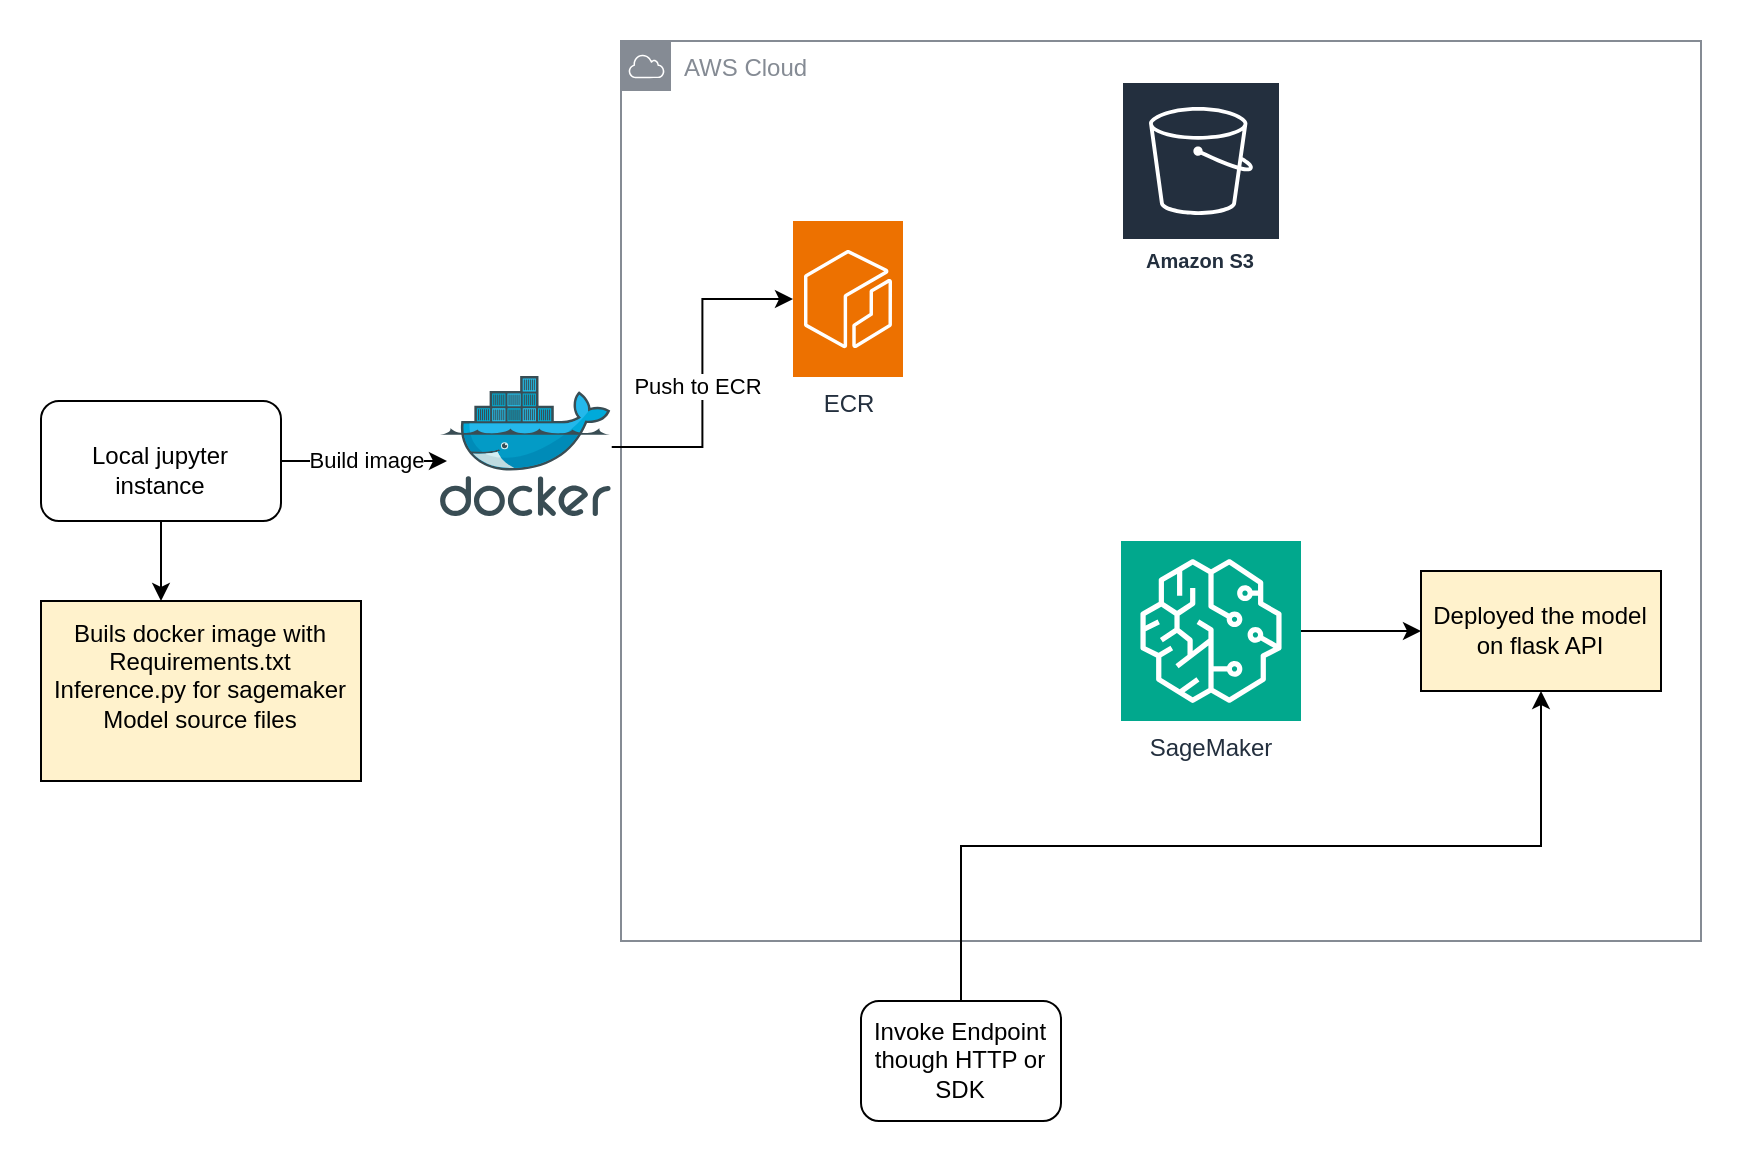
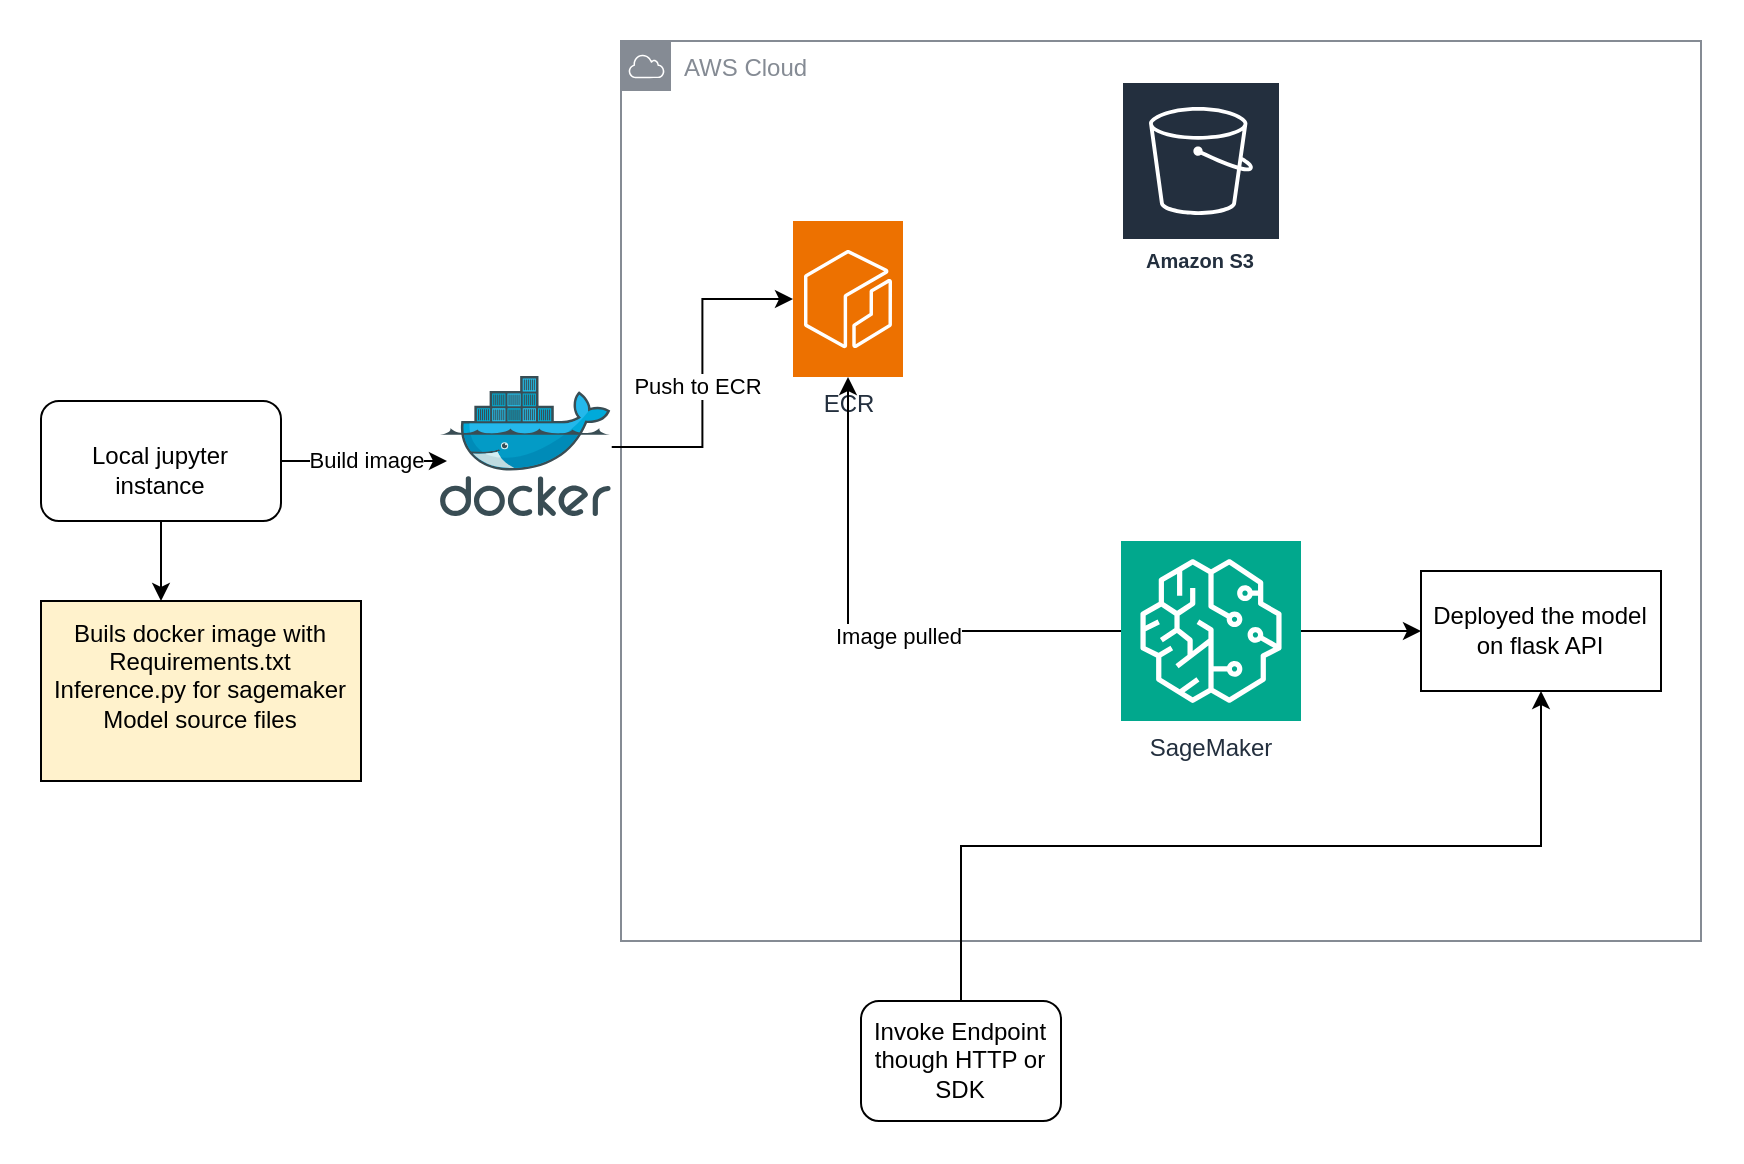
edge "SageMaker" -> "ECR": added, label "Image pulled"
node "Deployed the model on flask API": fillcolor #fff2cc -> #ffffff
